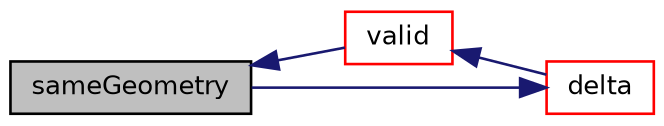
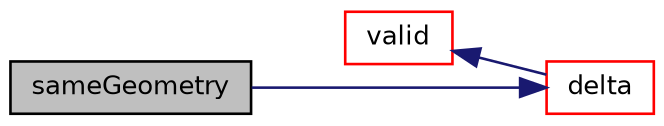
edge "valid" -> "sameGeometry": removed
